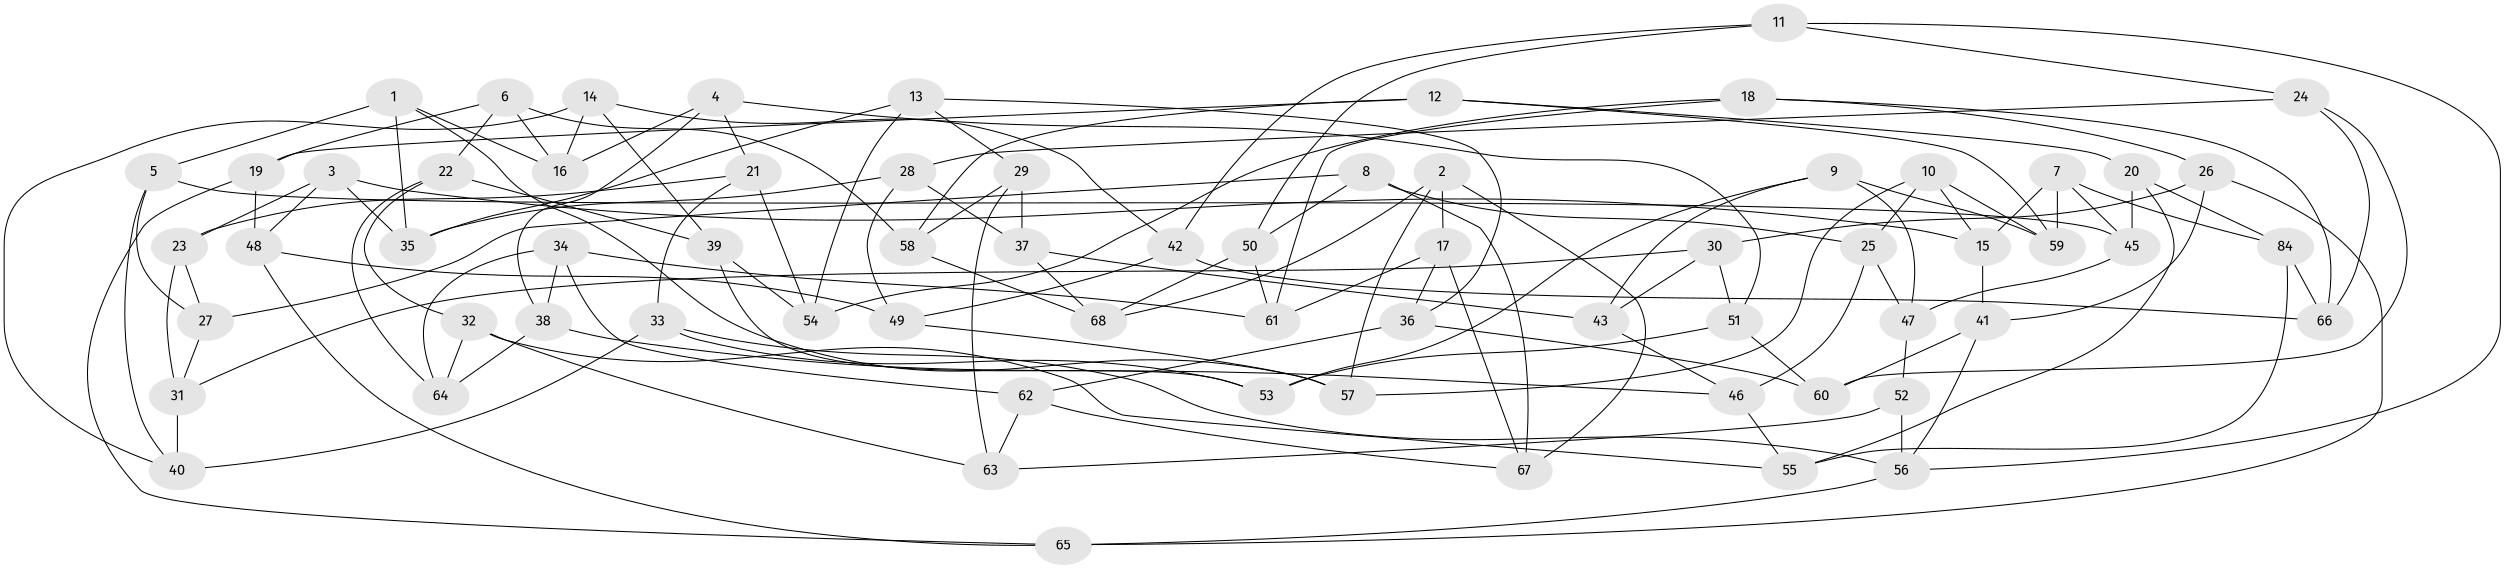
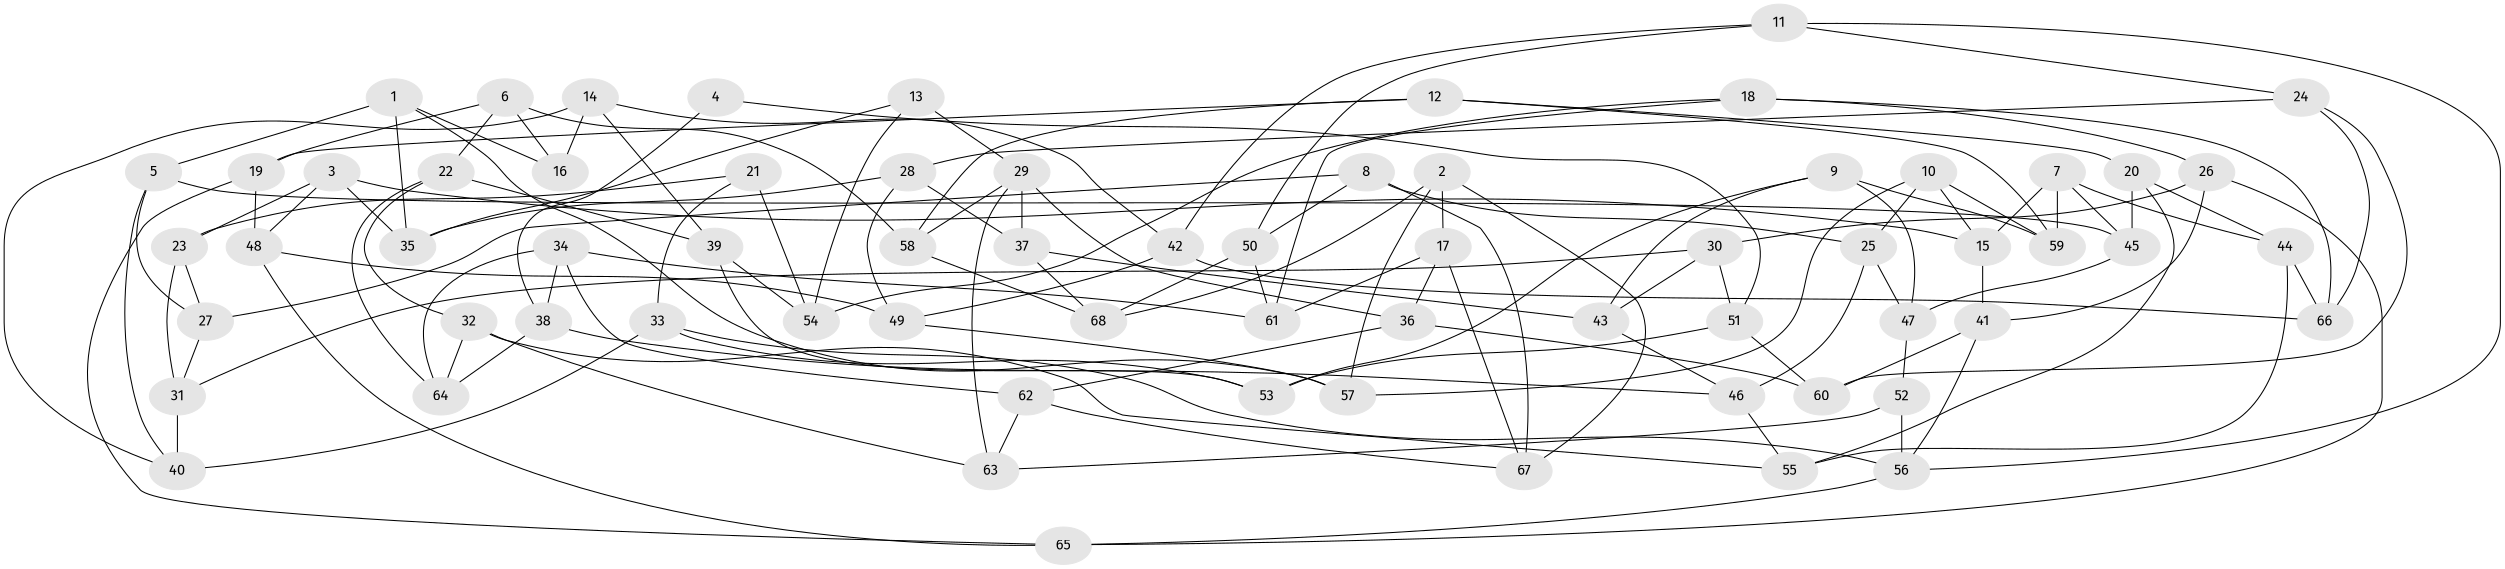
edge "13" -- "36": now "29" -- "36"
edge "4" -- "21": removed
edge "4" -- "16": removed
node "84": label "84" -> "44"
